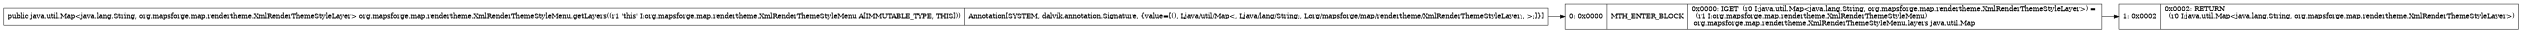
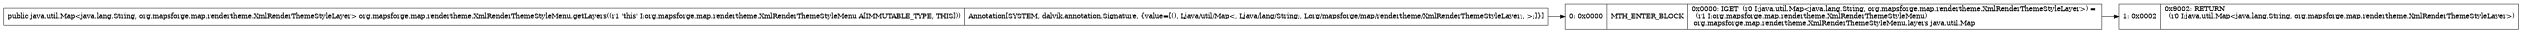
node "1: 0x0002": text "0x0002: RETURN" -> "0x9002: RETURN"
